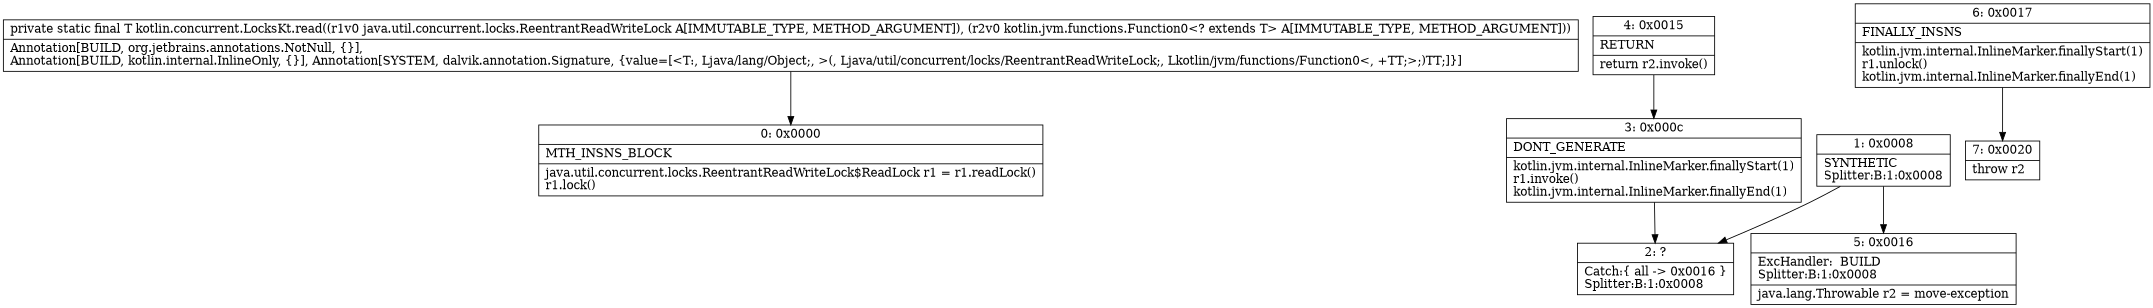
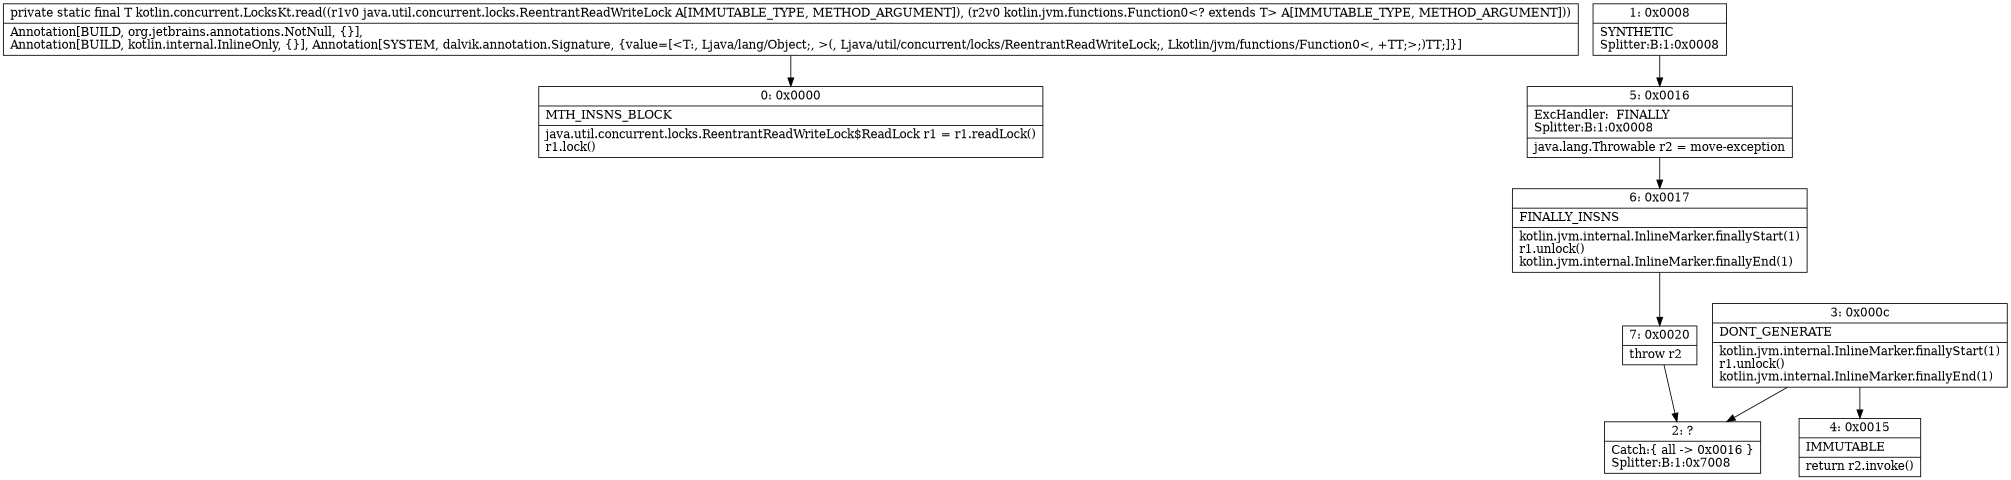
node "4: 0x0015": text "RETURN" -> "IMMUTABLE"
edge "4: 0x0015" -> "3: 0x000c": reversed
edge "5: 0x0016" -> "6: 0x0017": added
node "3: 0x000c": text "r1.invoke()" -> "r1.unlock()"
edge "1: 0x0008" -> "2: ?": now "7: 0x0020" -> "2: ?"
node "5: 0x0016": text "ExcHandler:  BUILD" -> "ExcHandler:  FINALLY"
node "2: ?": text "Splitter:B:1:0x0008" -> "Splitter:B:1:0x7008"
